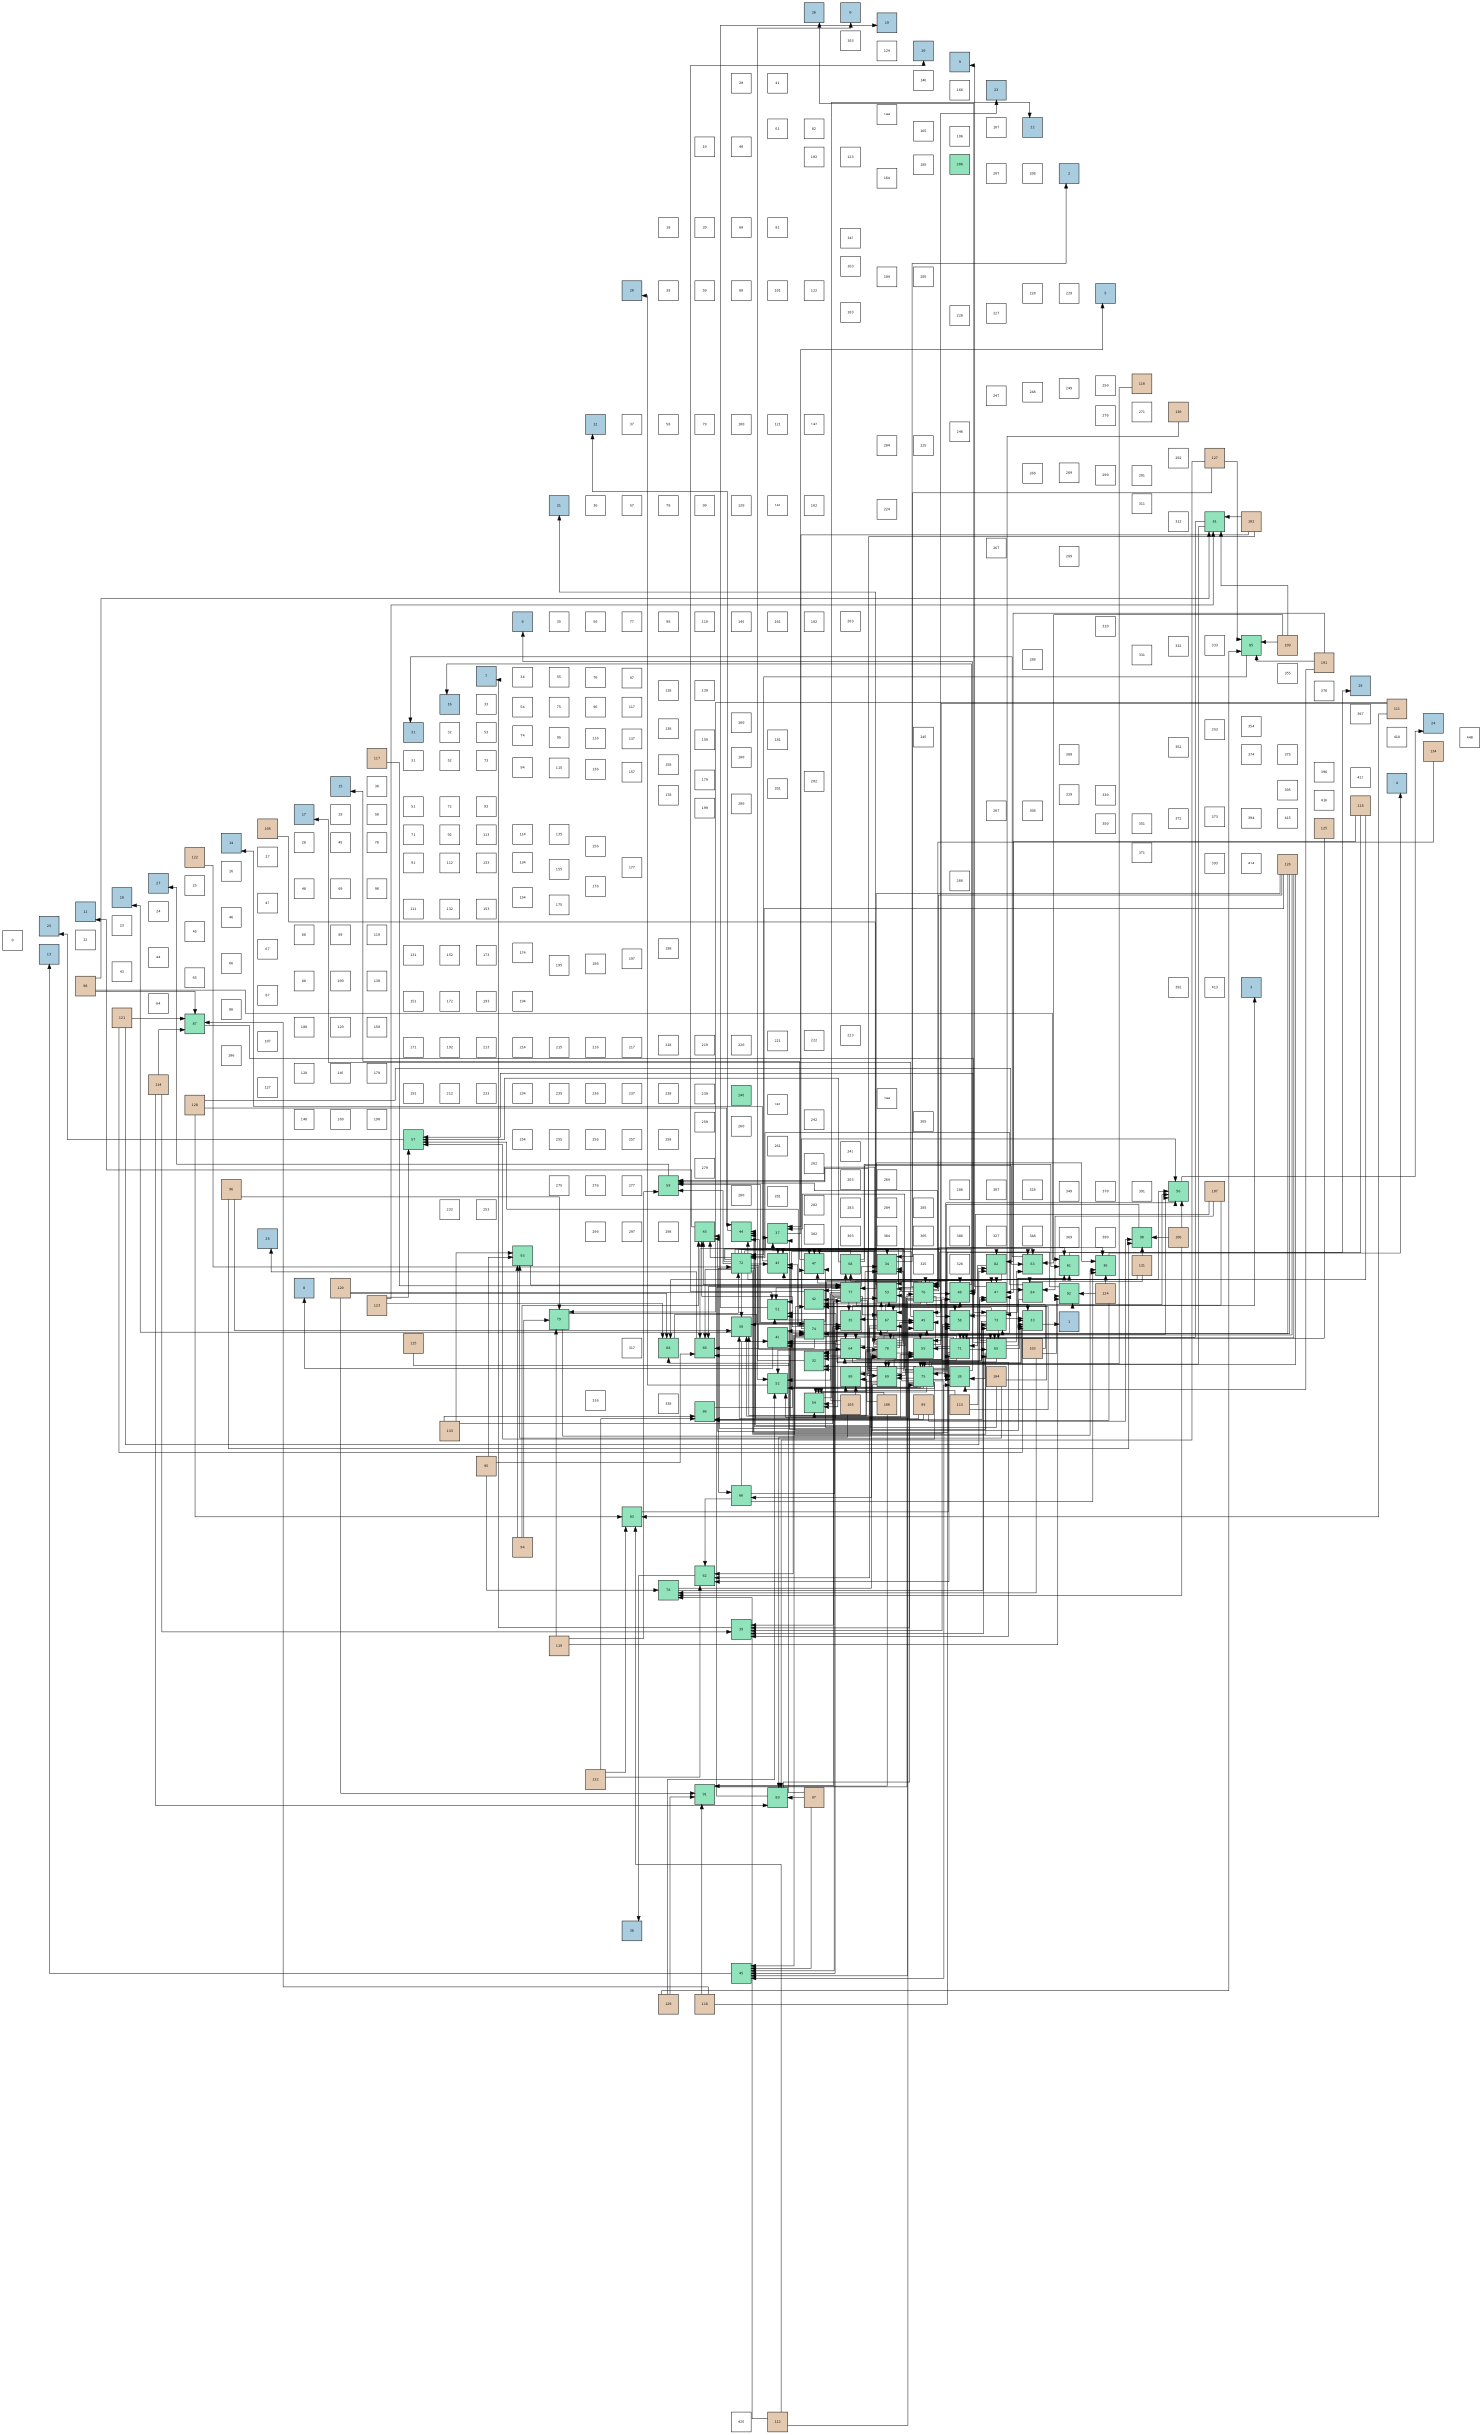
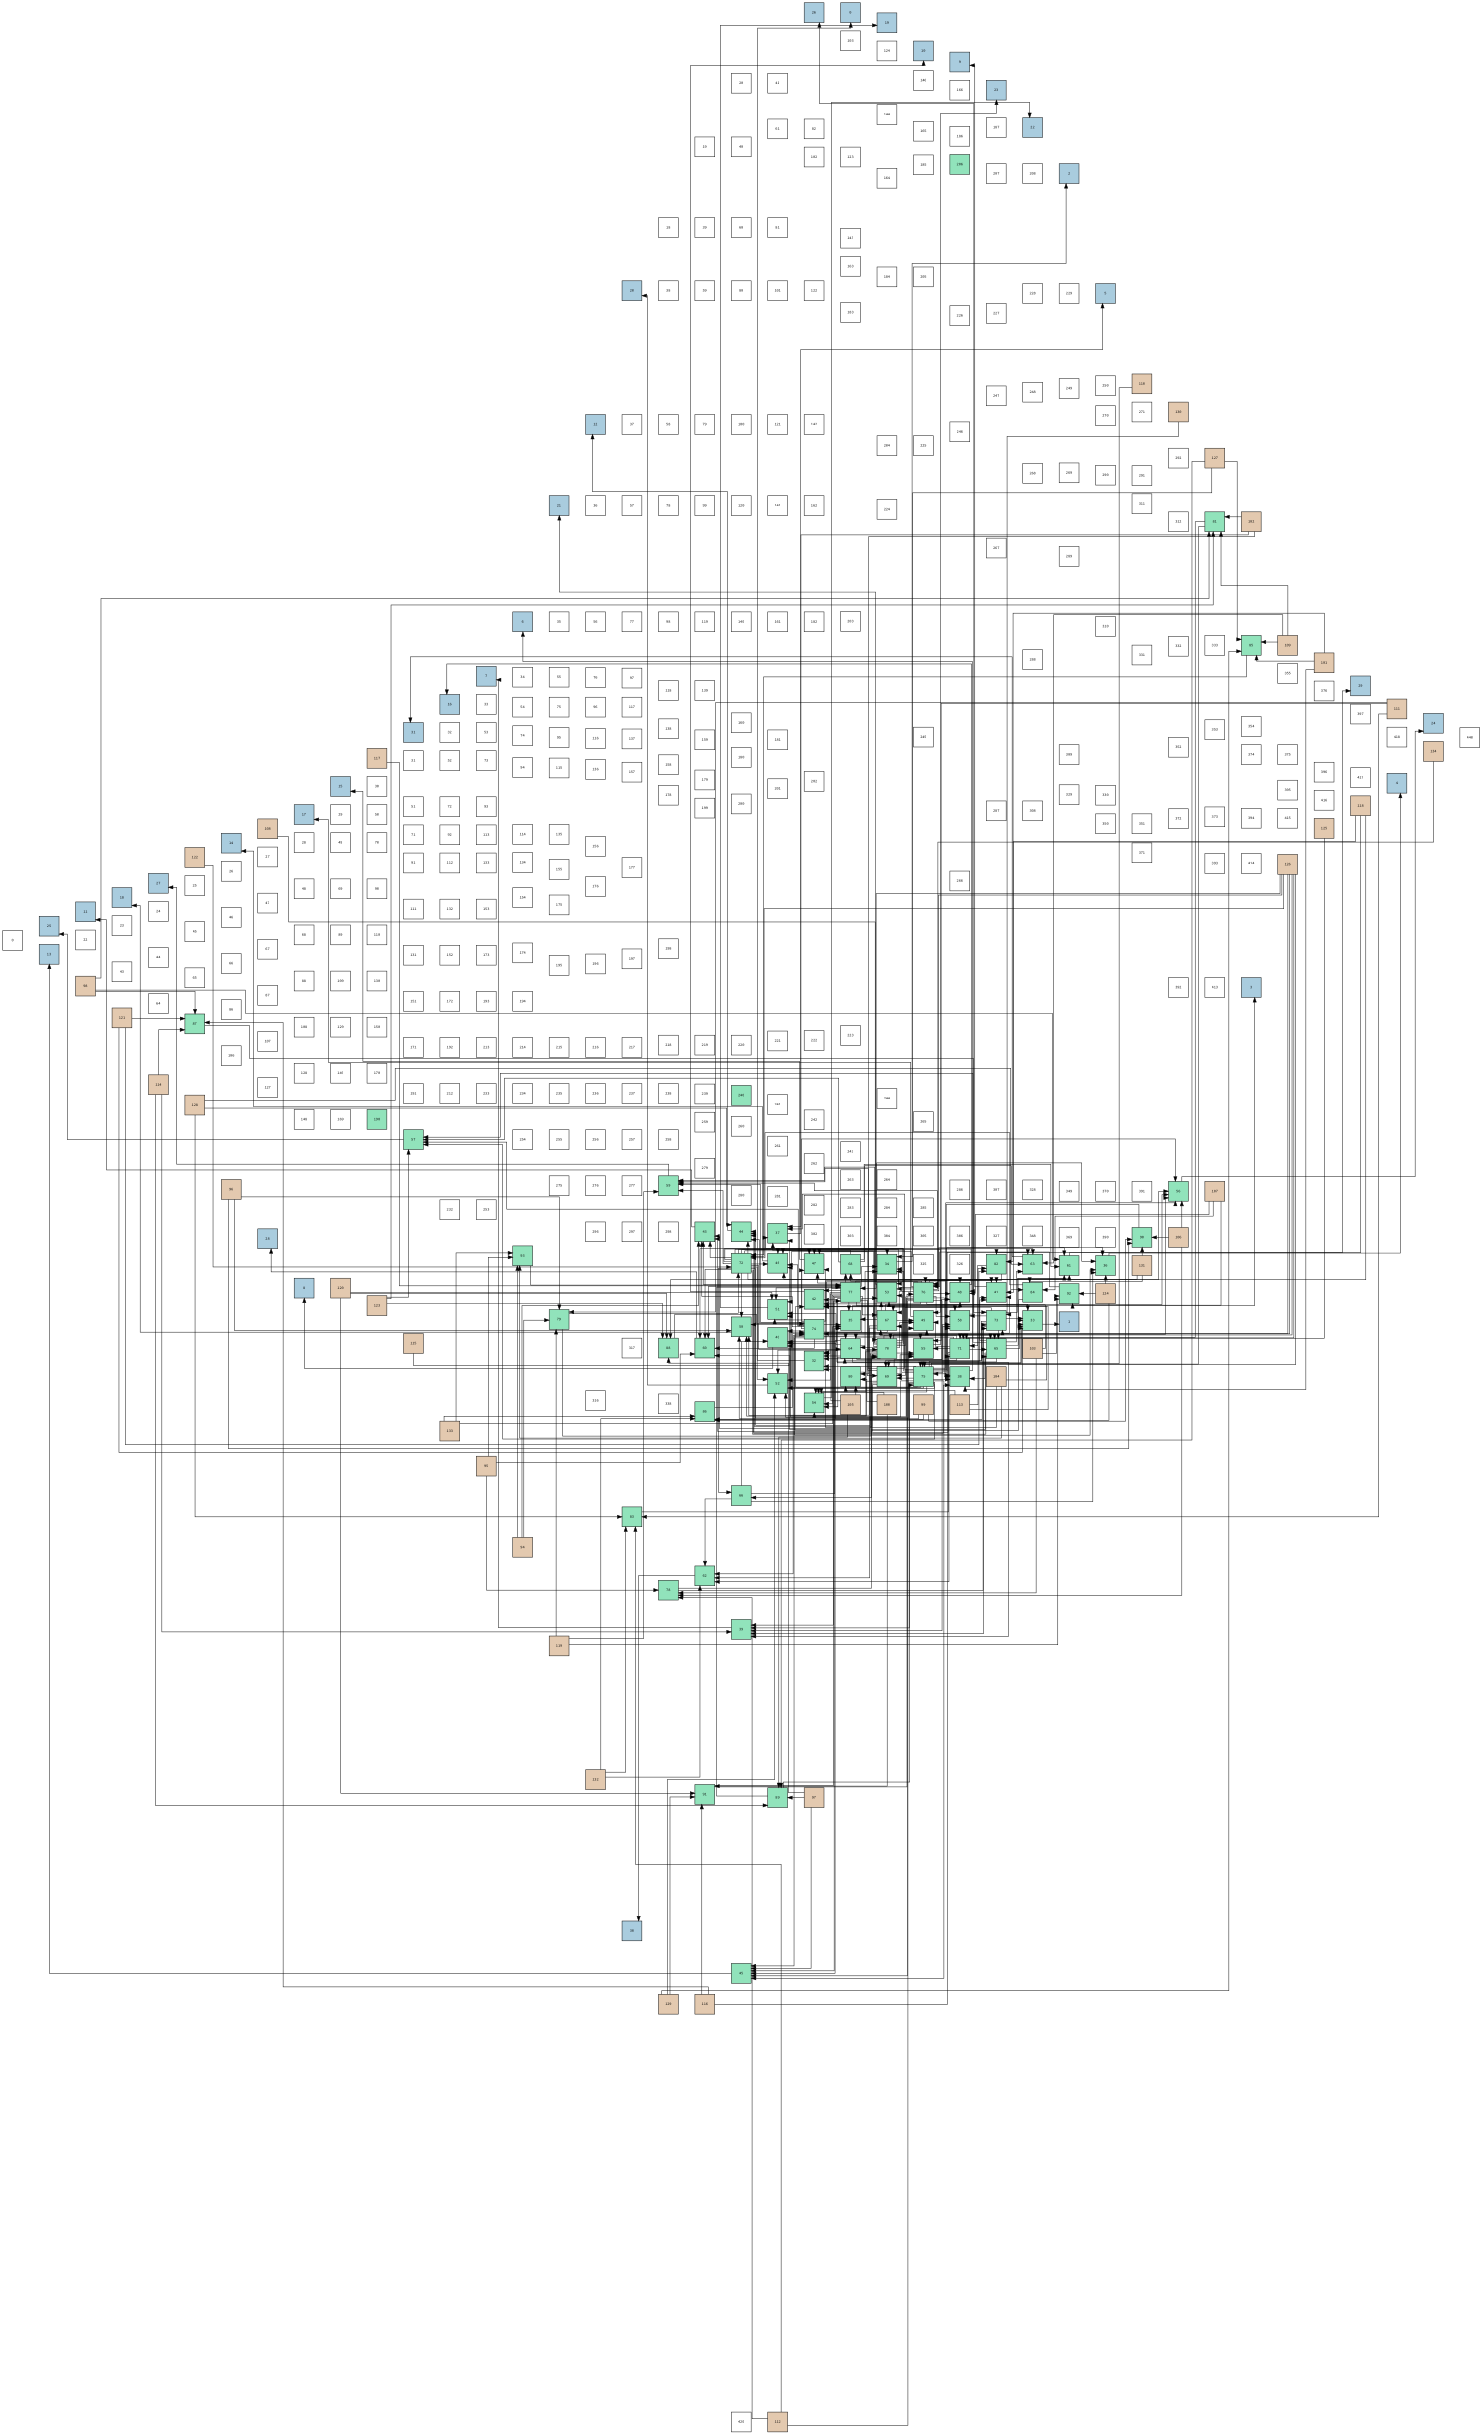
node "190": fillcolor #ffffff -> #91e3bb
